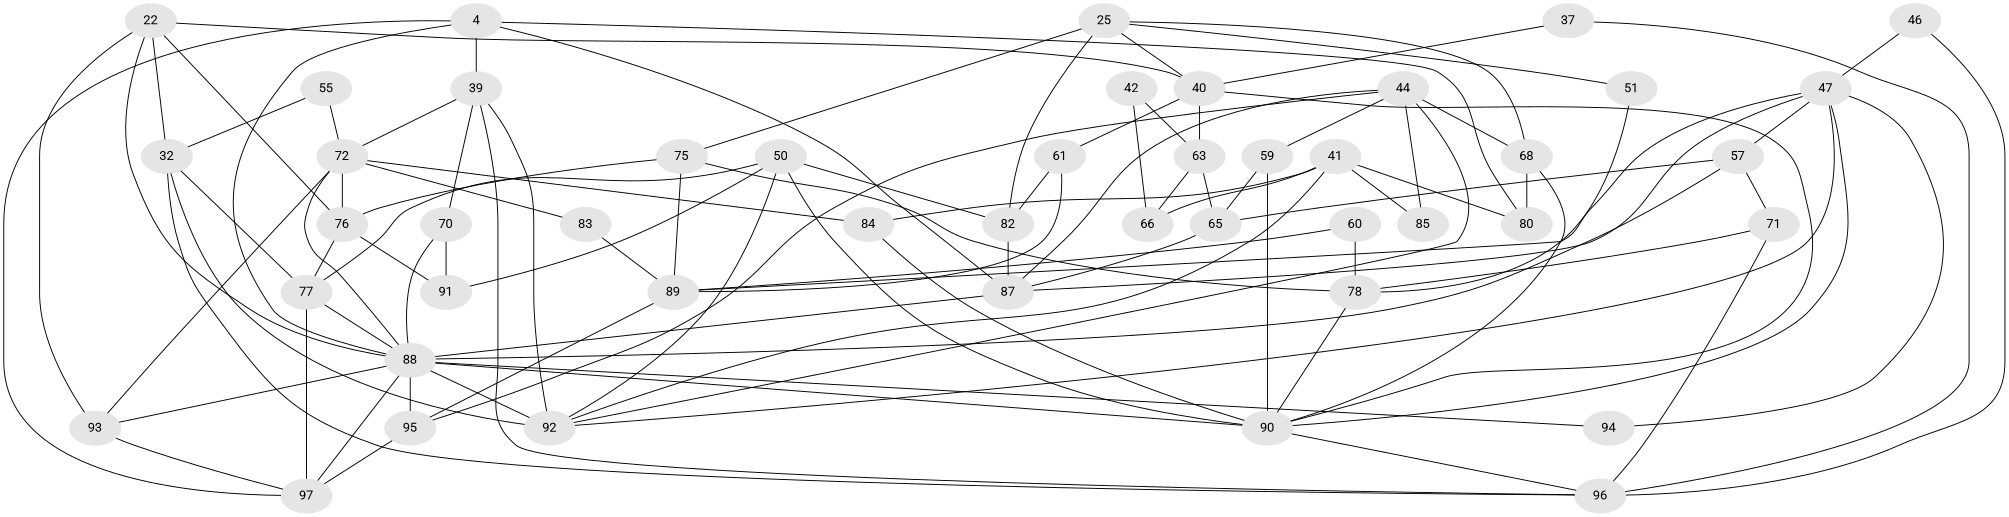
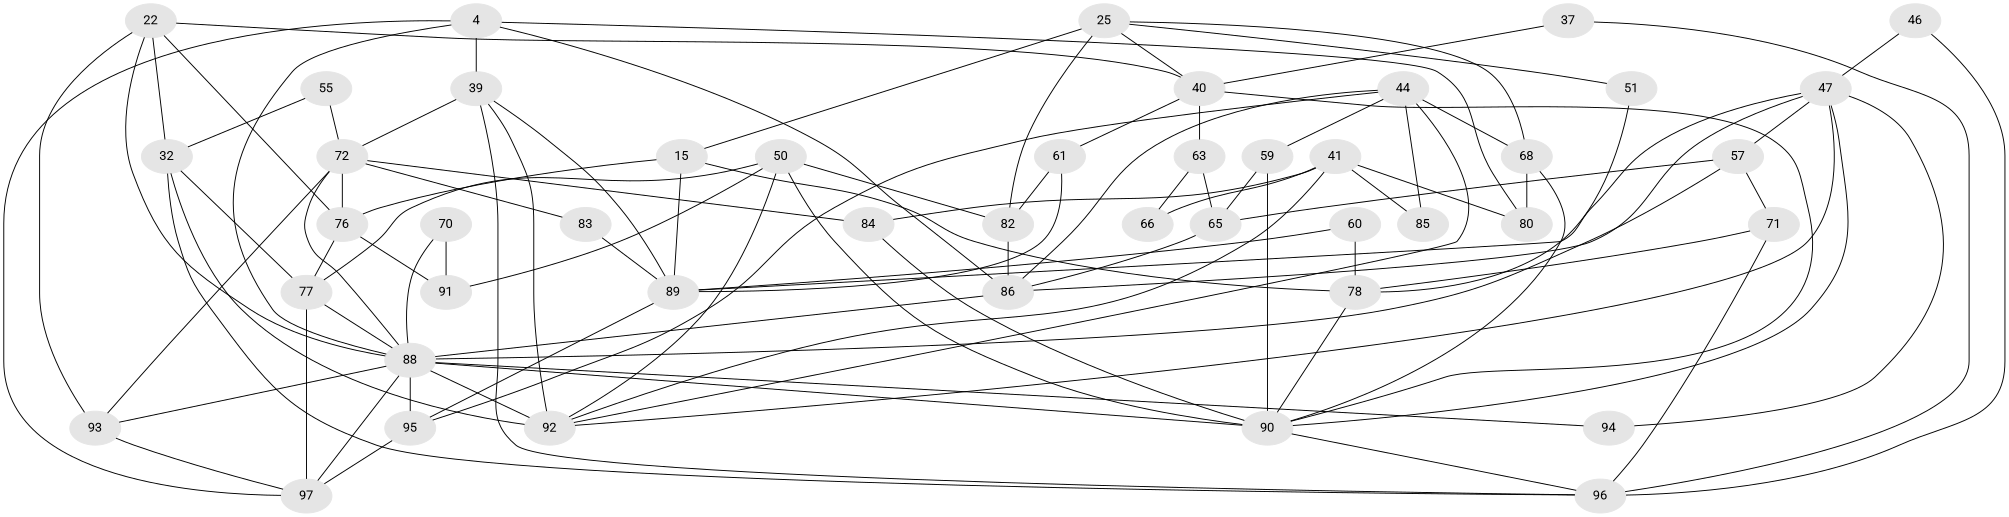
node "42": removed
edge "39" -- "70": now "39" -- "89"
node "75": label "75" -> "15"
node "87": label "87" -> "86"
